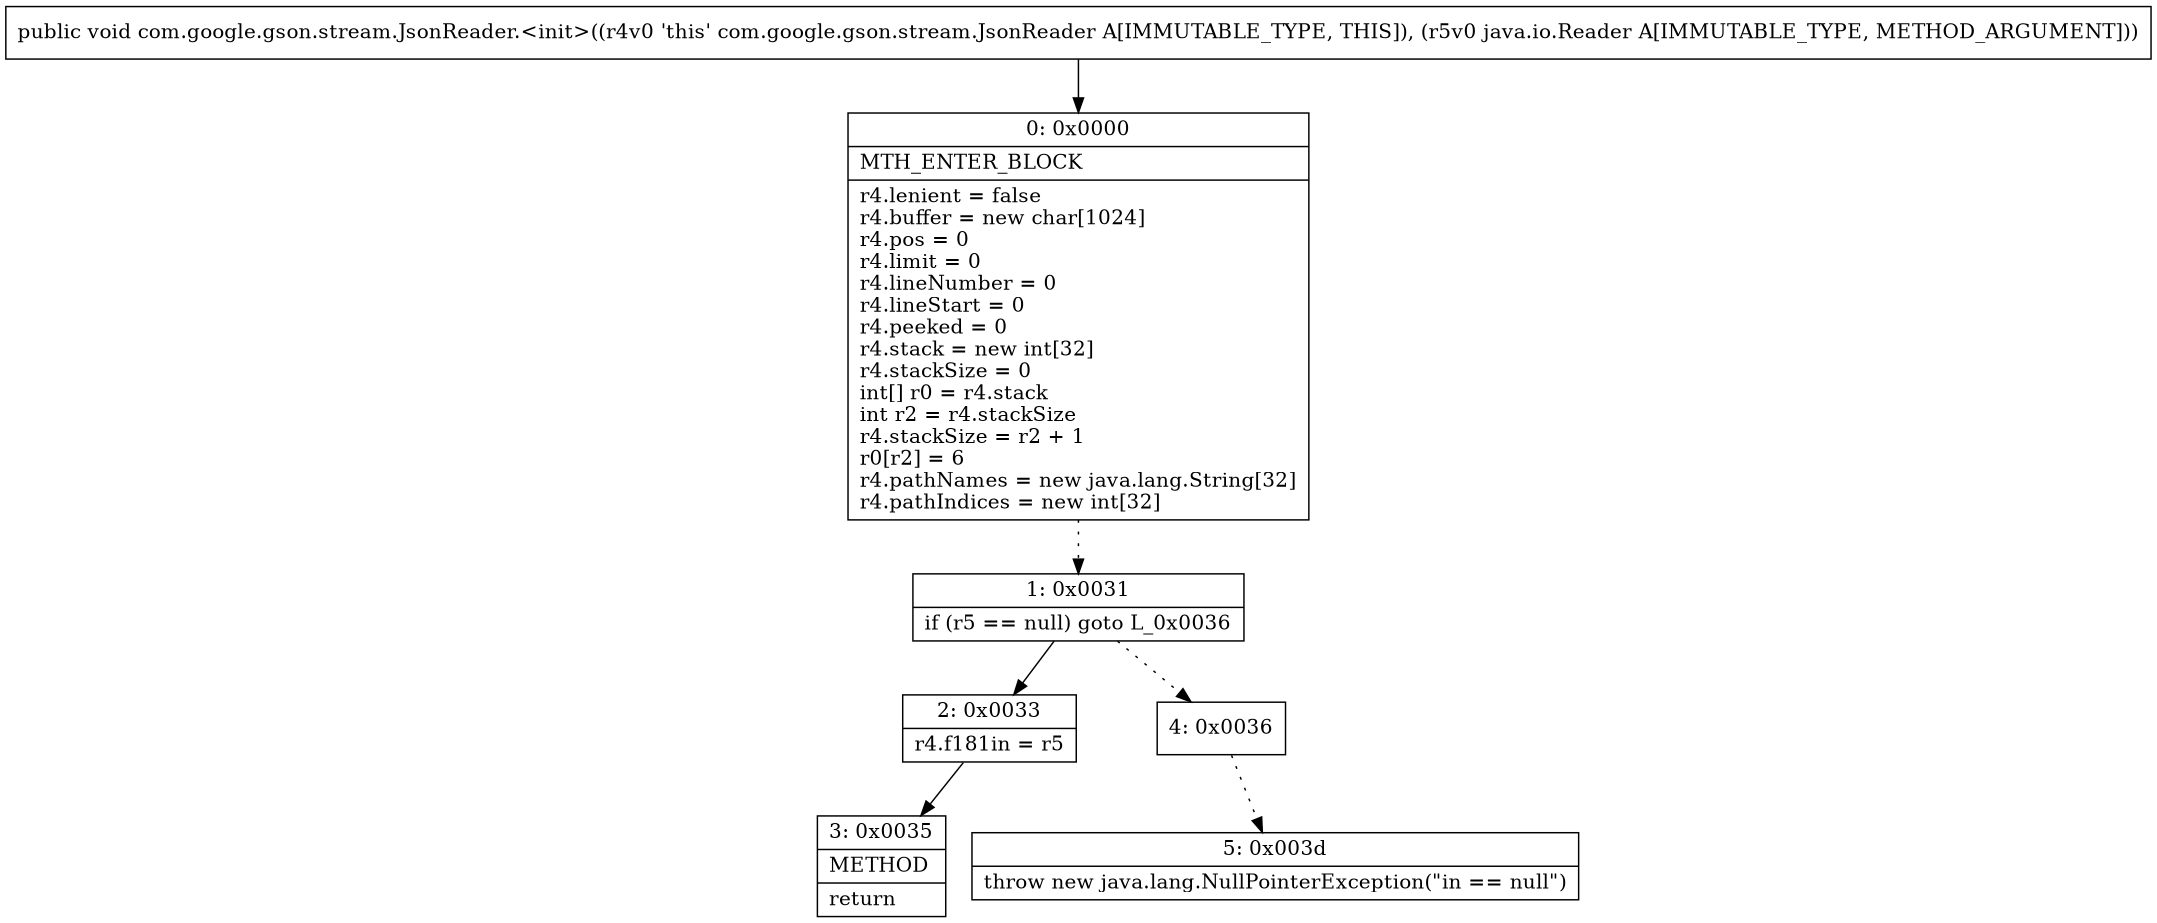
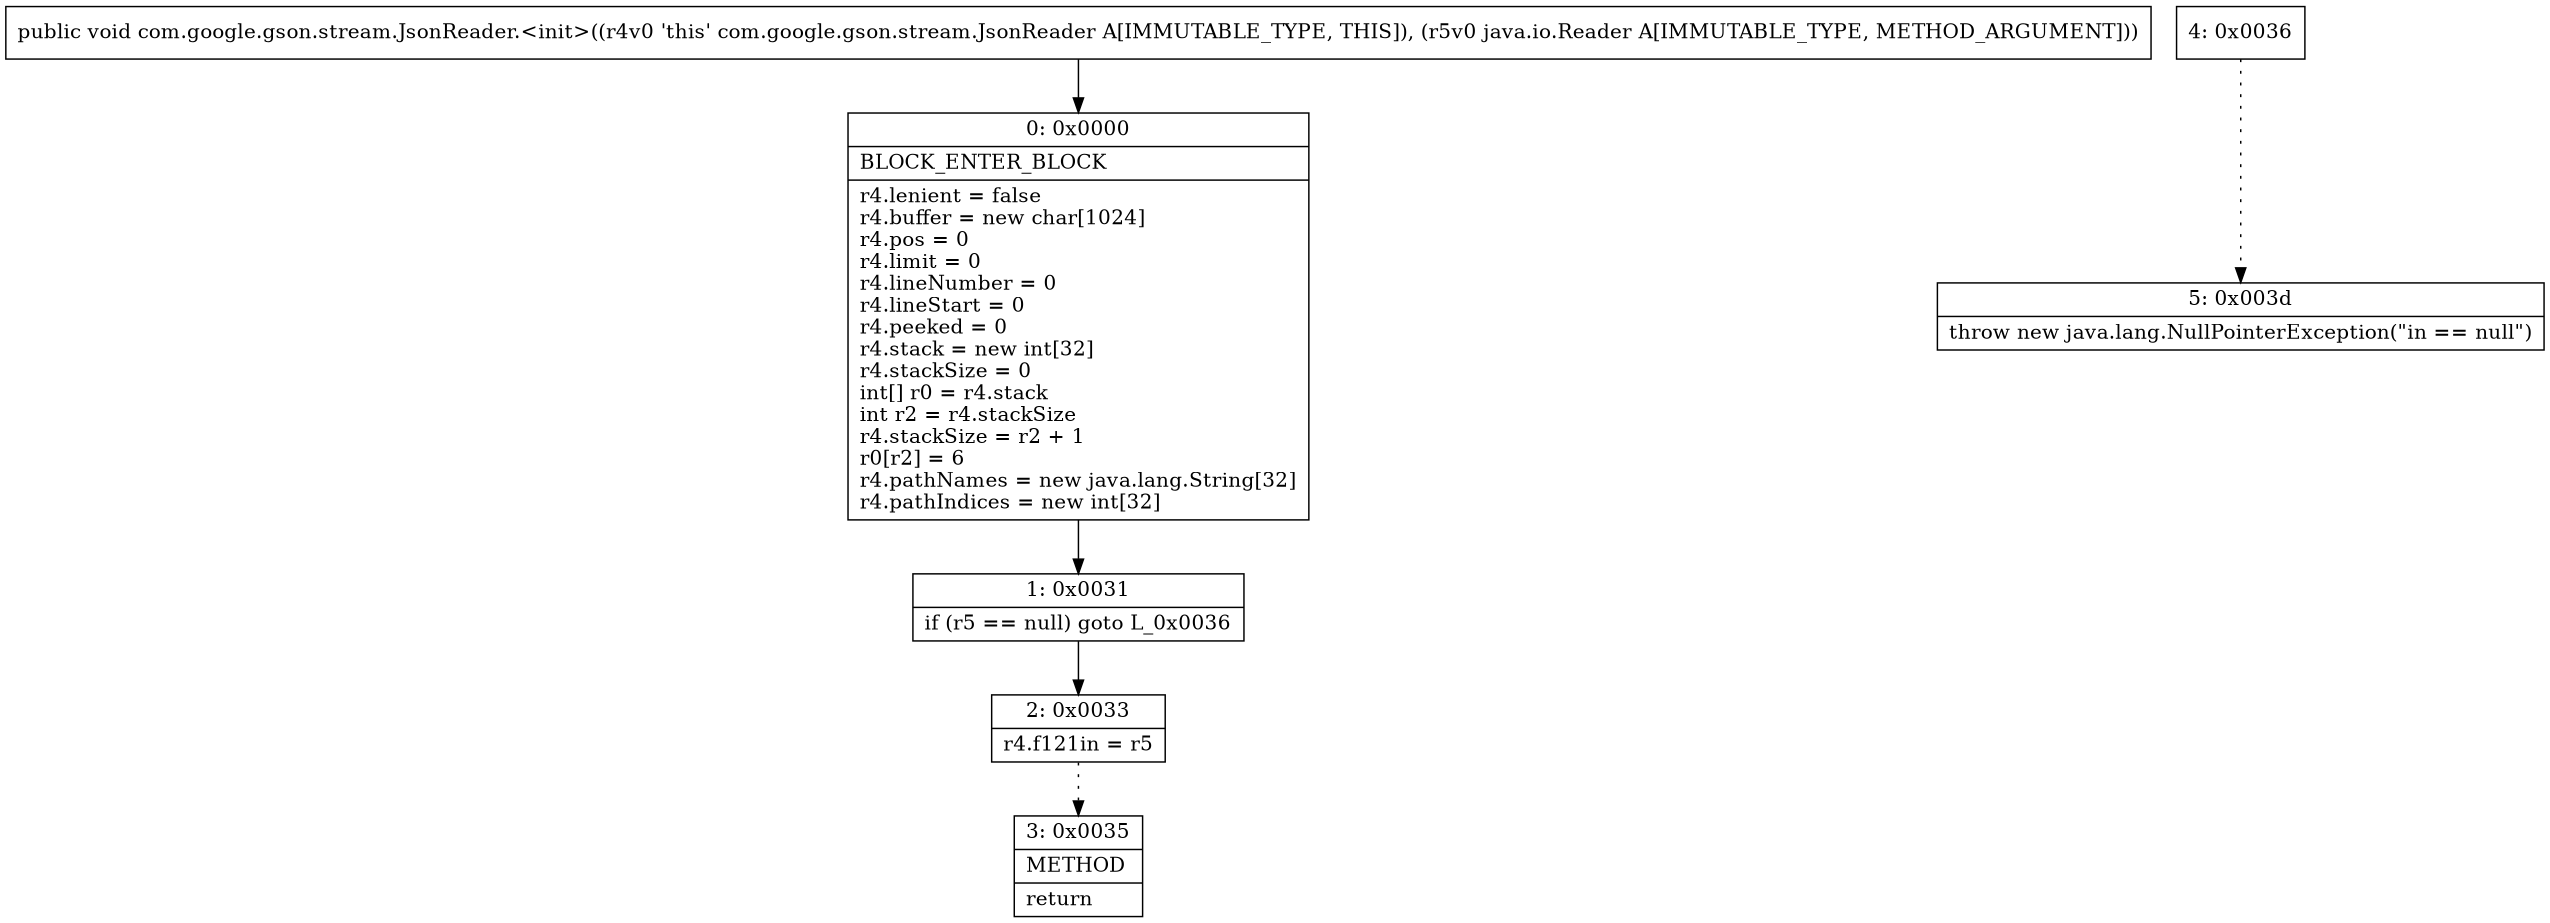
node "0: 0x0000": text "MTH_ENTER_BLOCK" -> "BLOCK_ENTER_BLOCK"
edge "0: 0x0000" -> "1: 0x0031": style dotted -> solid
edge "1: 0x0031" -> "4: 0x0036": removed
node "2: 0x0033": text "r4.f181in = r5" -> "r4.f121in = r5"
edge "2: 0x0033" -> "3: 0x0035": style solid -> dotted
